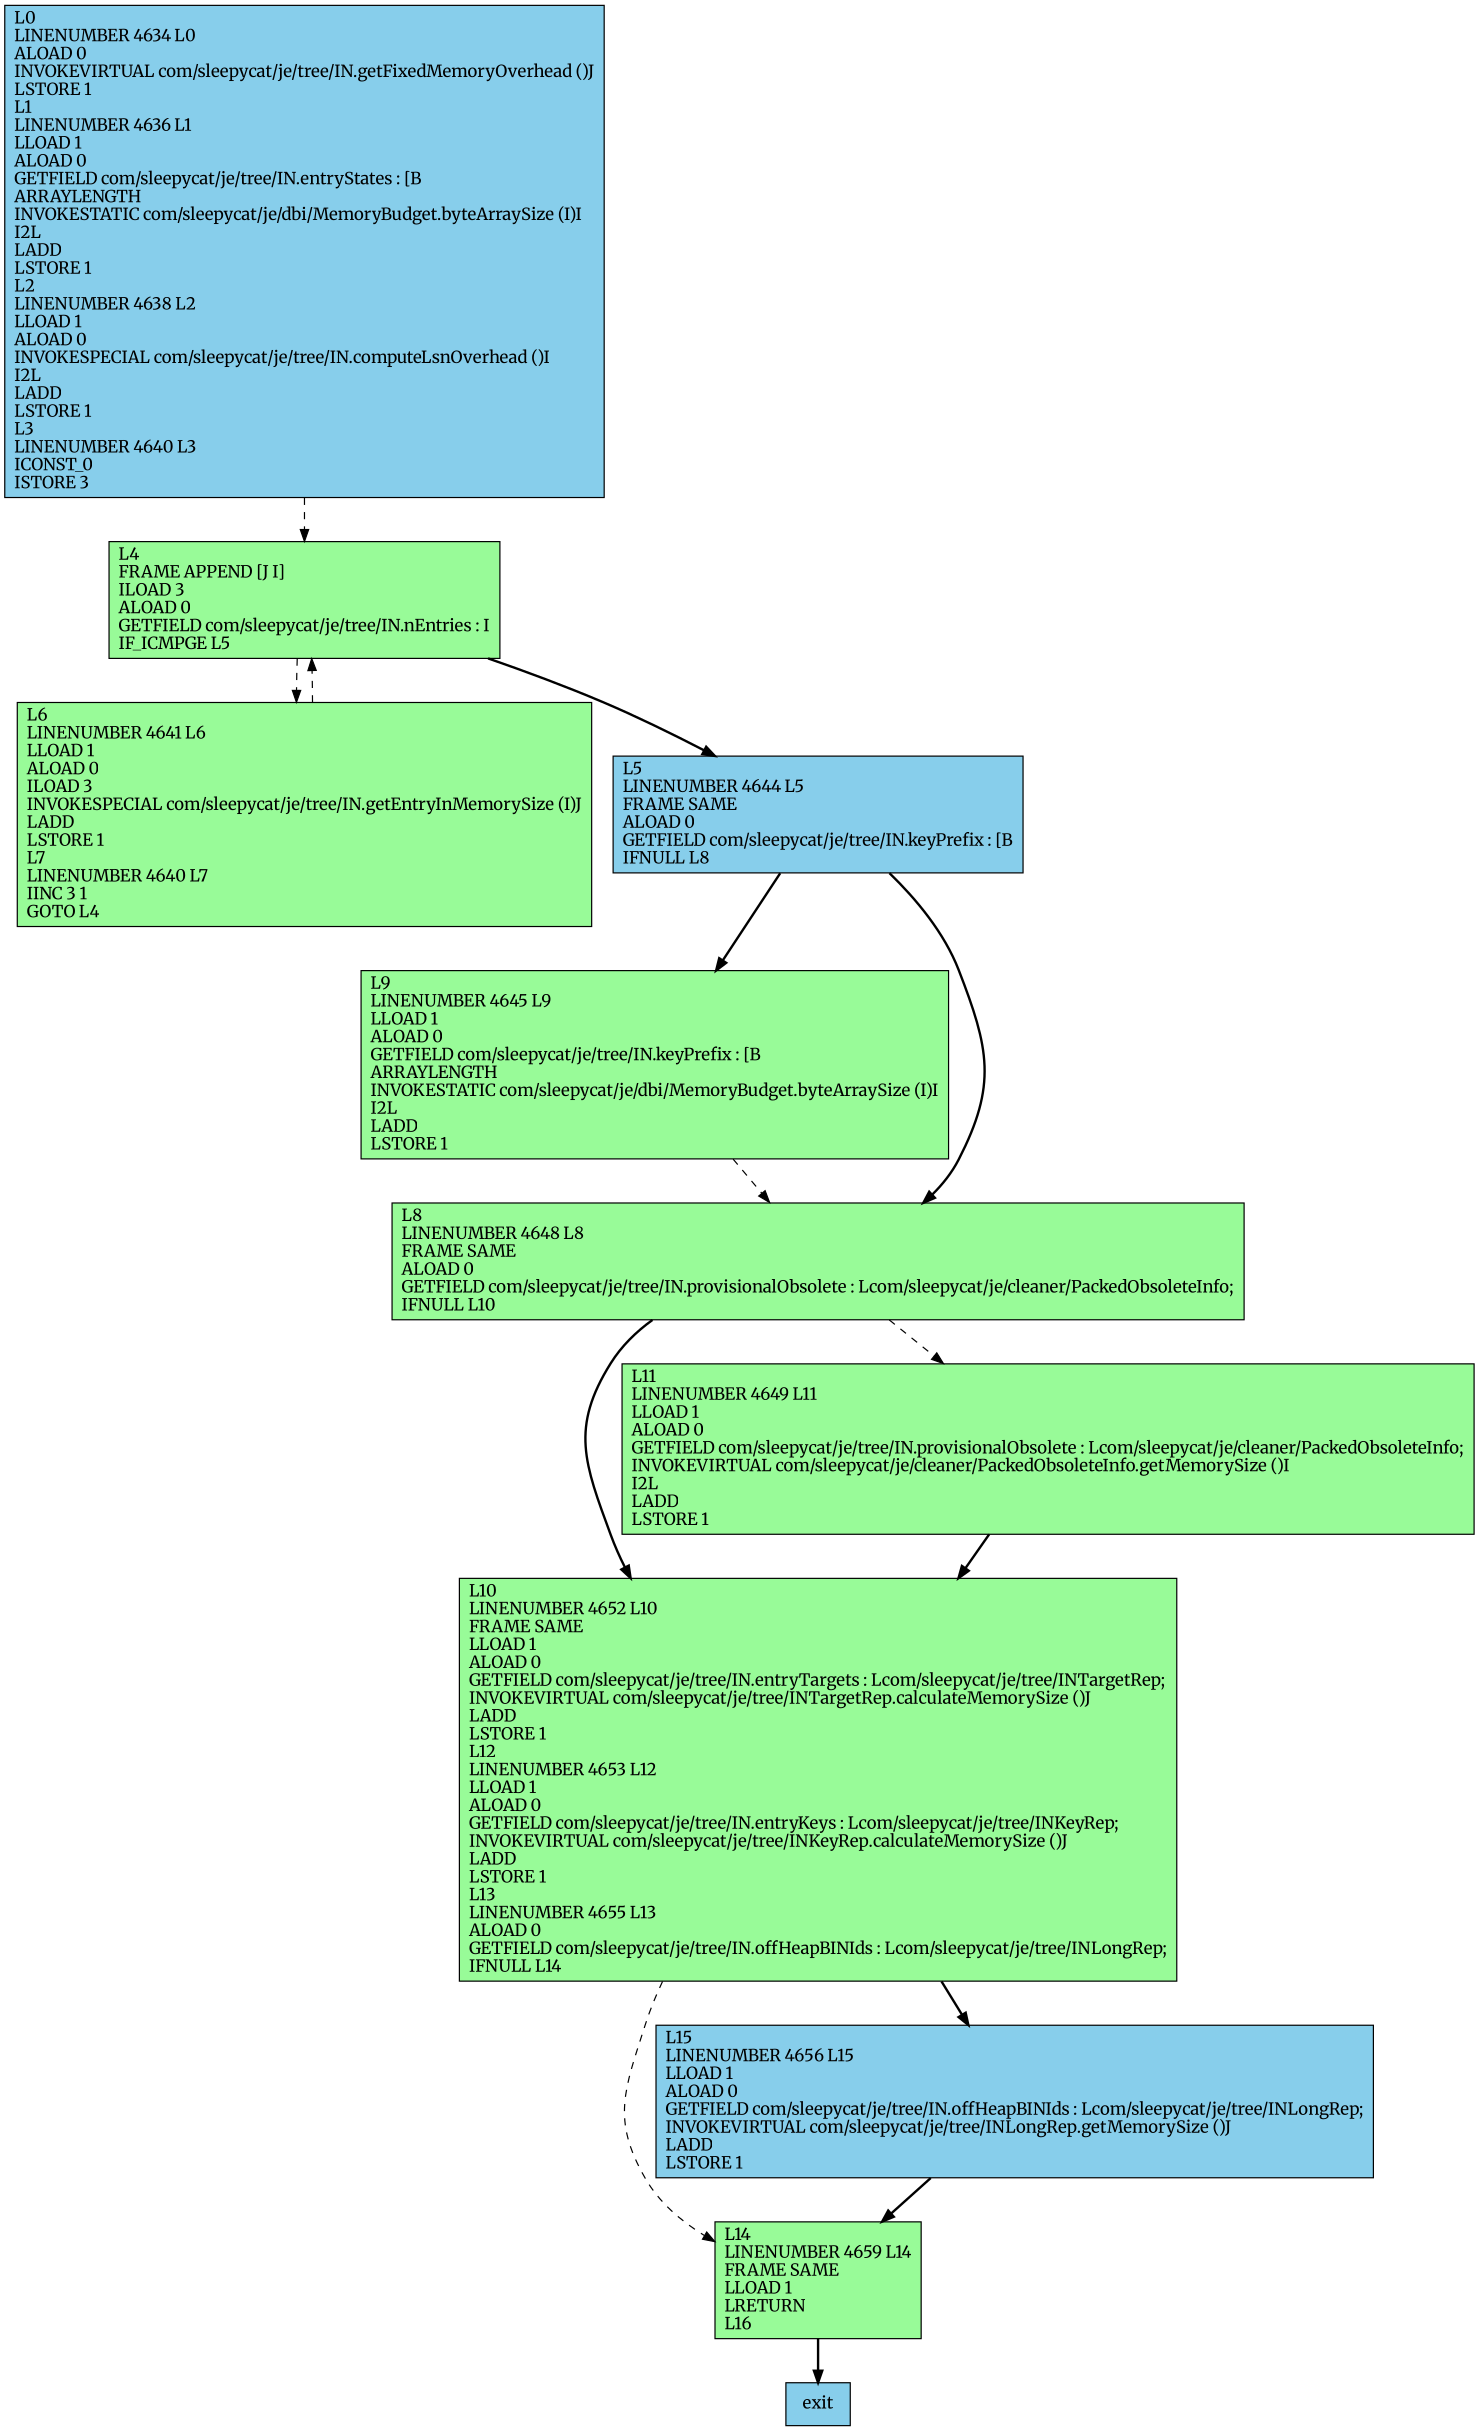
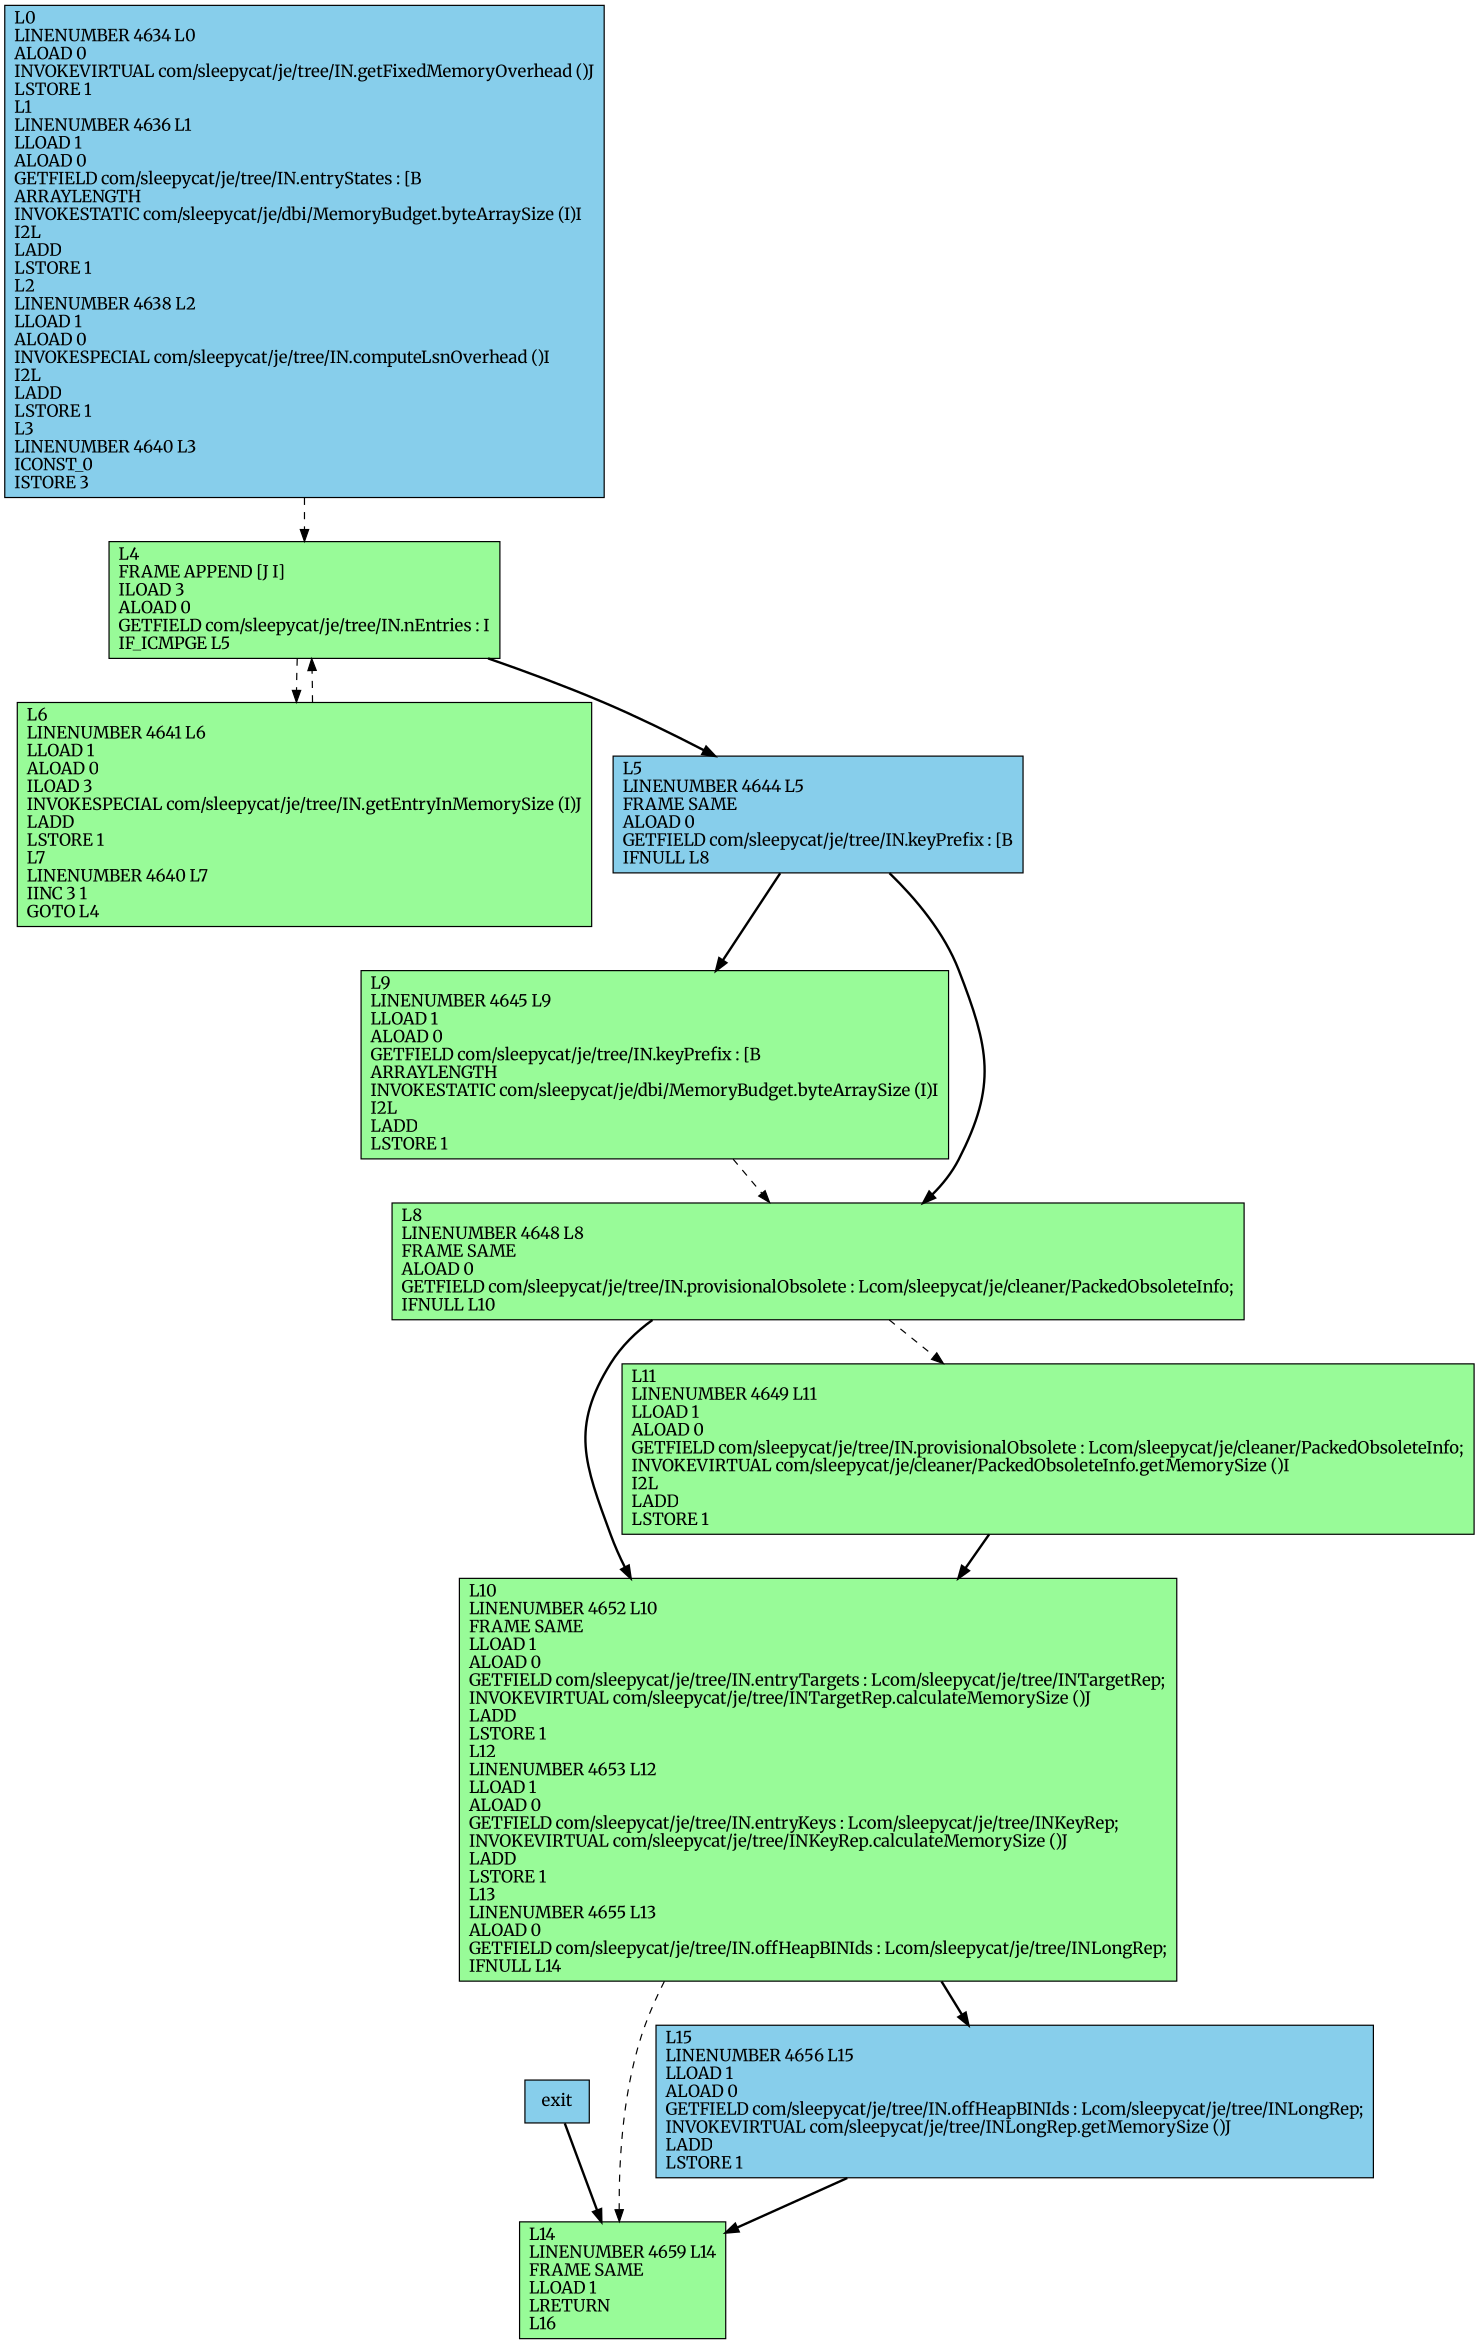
edge "L14 LINENUMBER 4659 L14 FRAME SAME LLOAD 1 LRETURN L16" -> "exit": reversed
